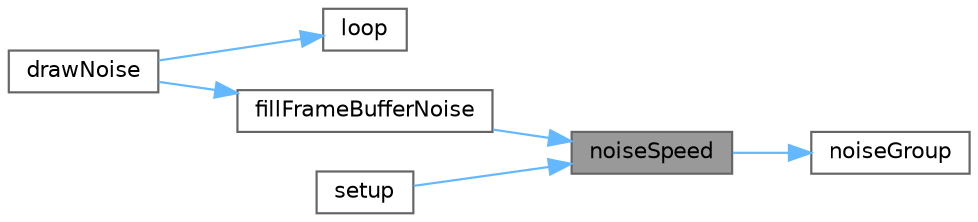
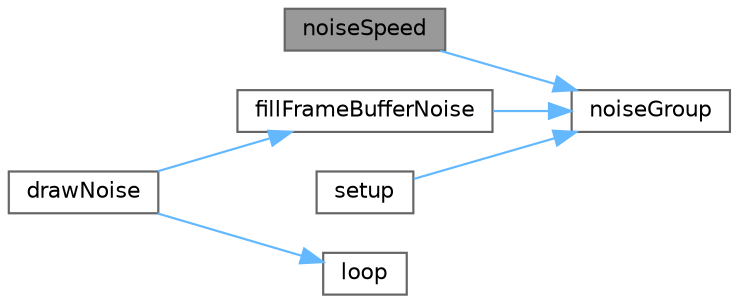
edge "fillFrameBufferNoise" -> "noiseSpeed": now "fillFrameBufferNoise" -> "noiseGroup"
edge "setup" -> "noiseSpeed": now "setup" -> "noiseGroup"
